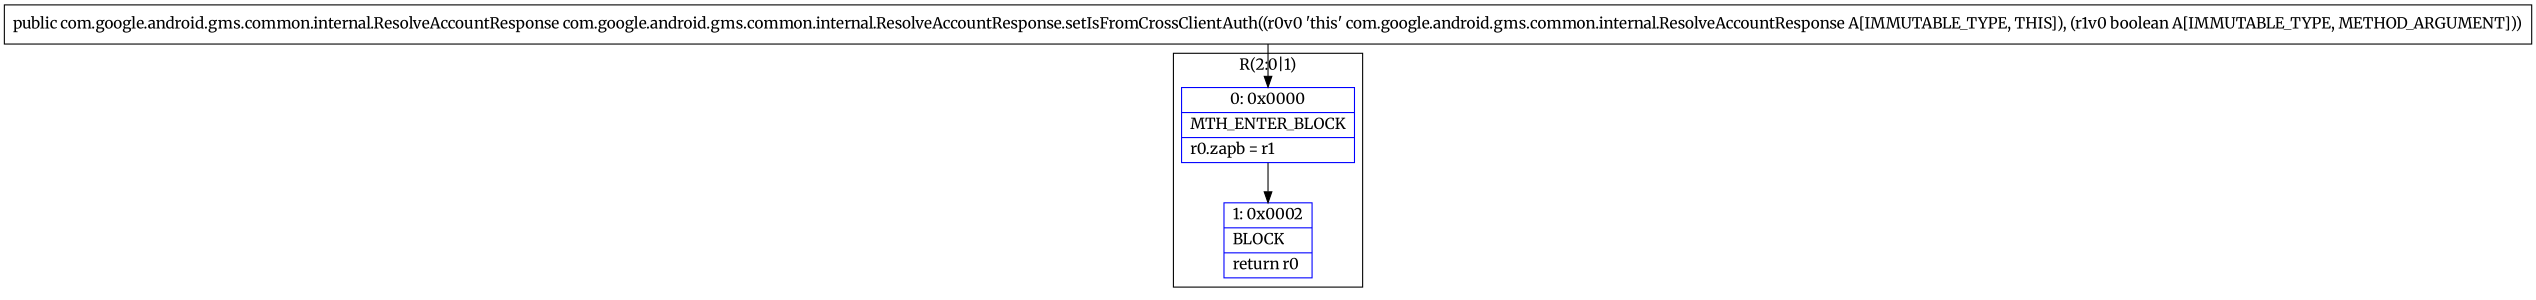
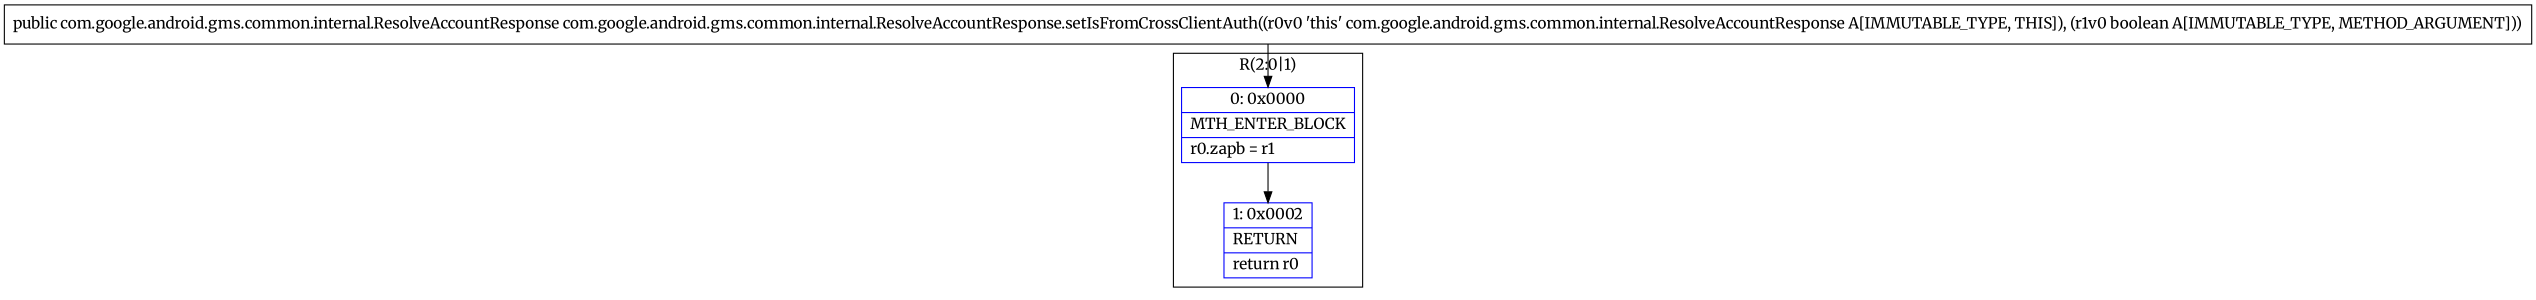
node "1: 0x0002": text "BLOCK" -> "RETURN"
